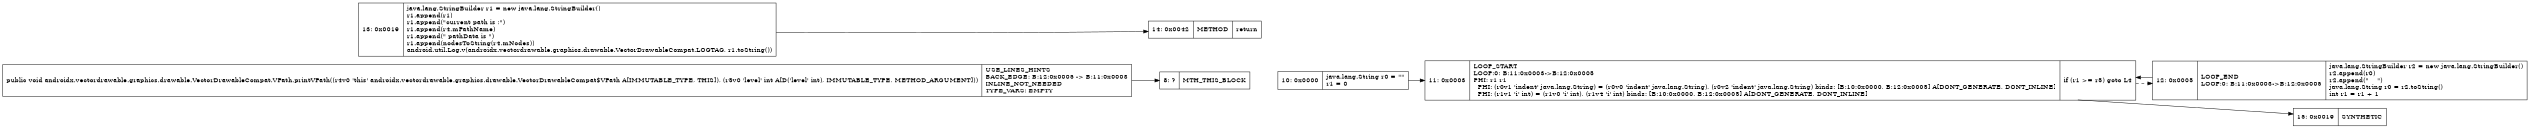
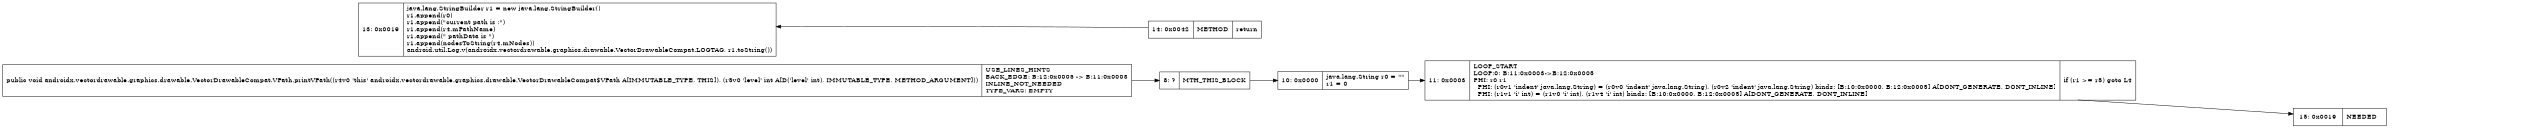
node "13: 0x0019": text "r1.append(r1)" -> "r1.append(r0)"
edge "13: 0x0019" -> "14: 0x0042": reversed
edge "8: ?" -> "10: 0x0000": added
node "11: 0x0003": text "PHI: r1 r1" -> "PHI: r0 r1"
node "12: 0x0005": removed
node "15: 0x0019": text "SYNTHETIC" -> "NEEDED"
